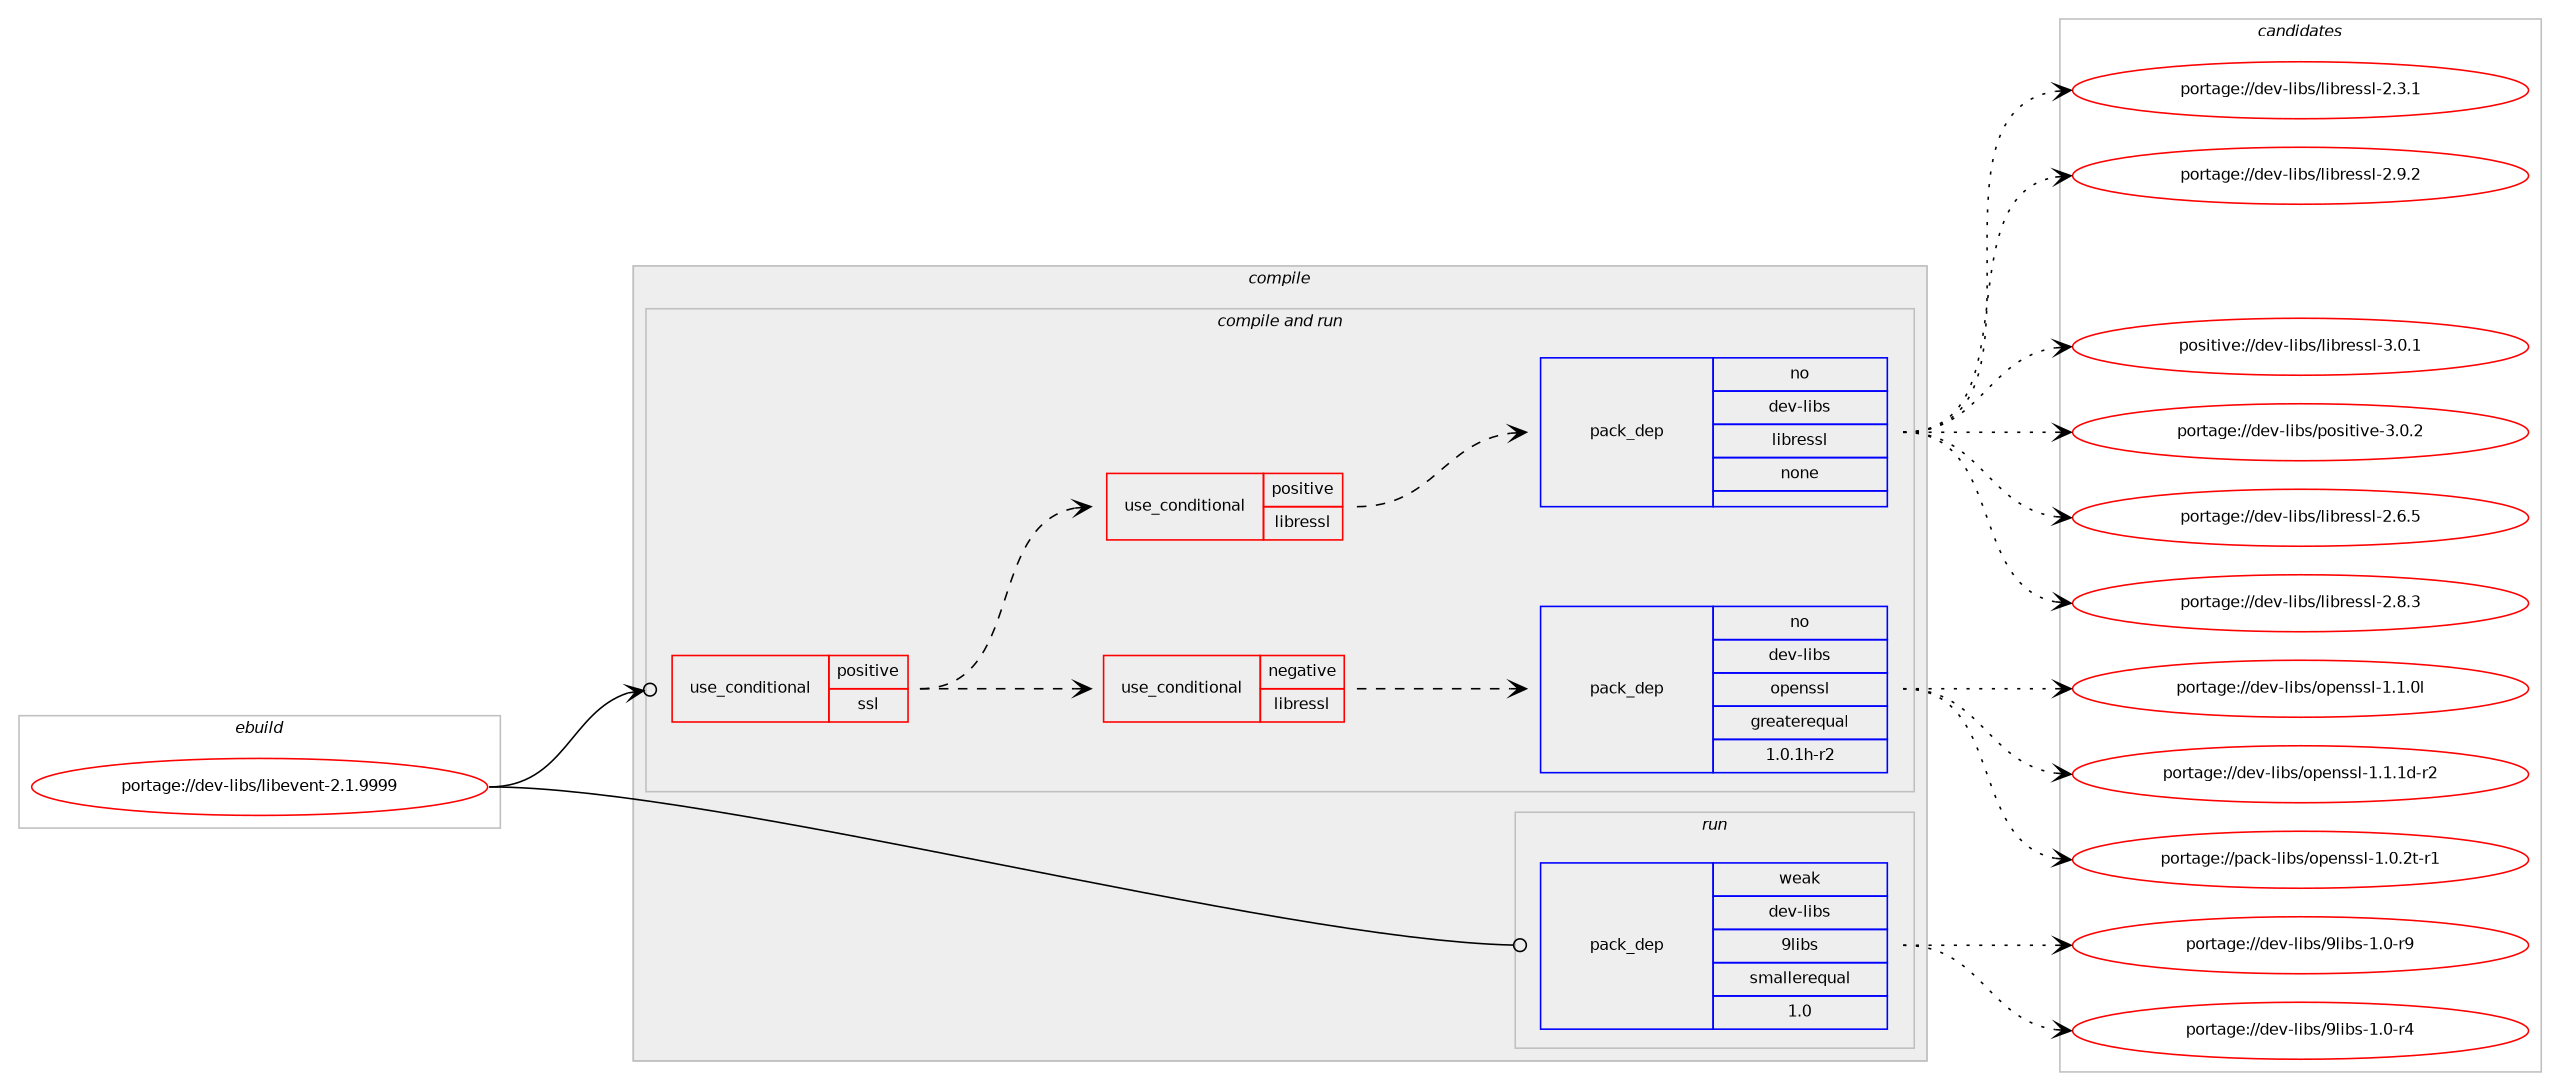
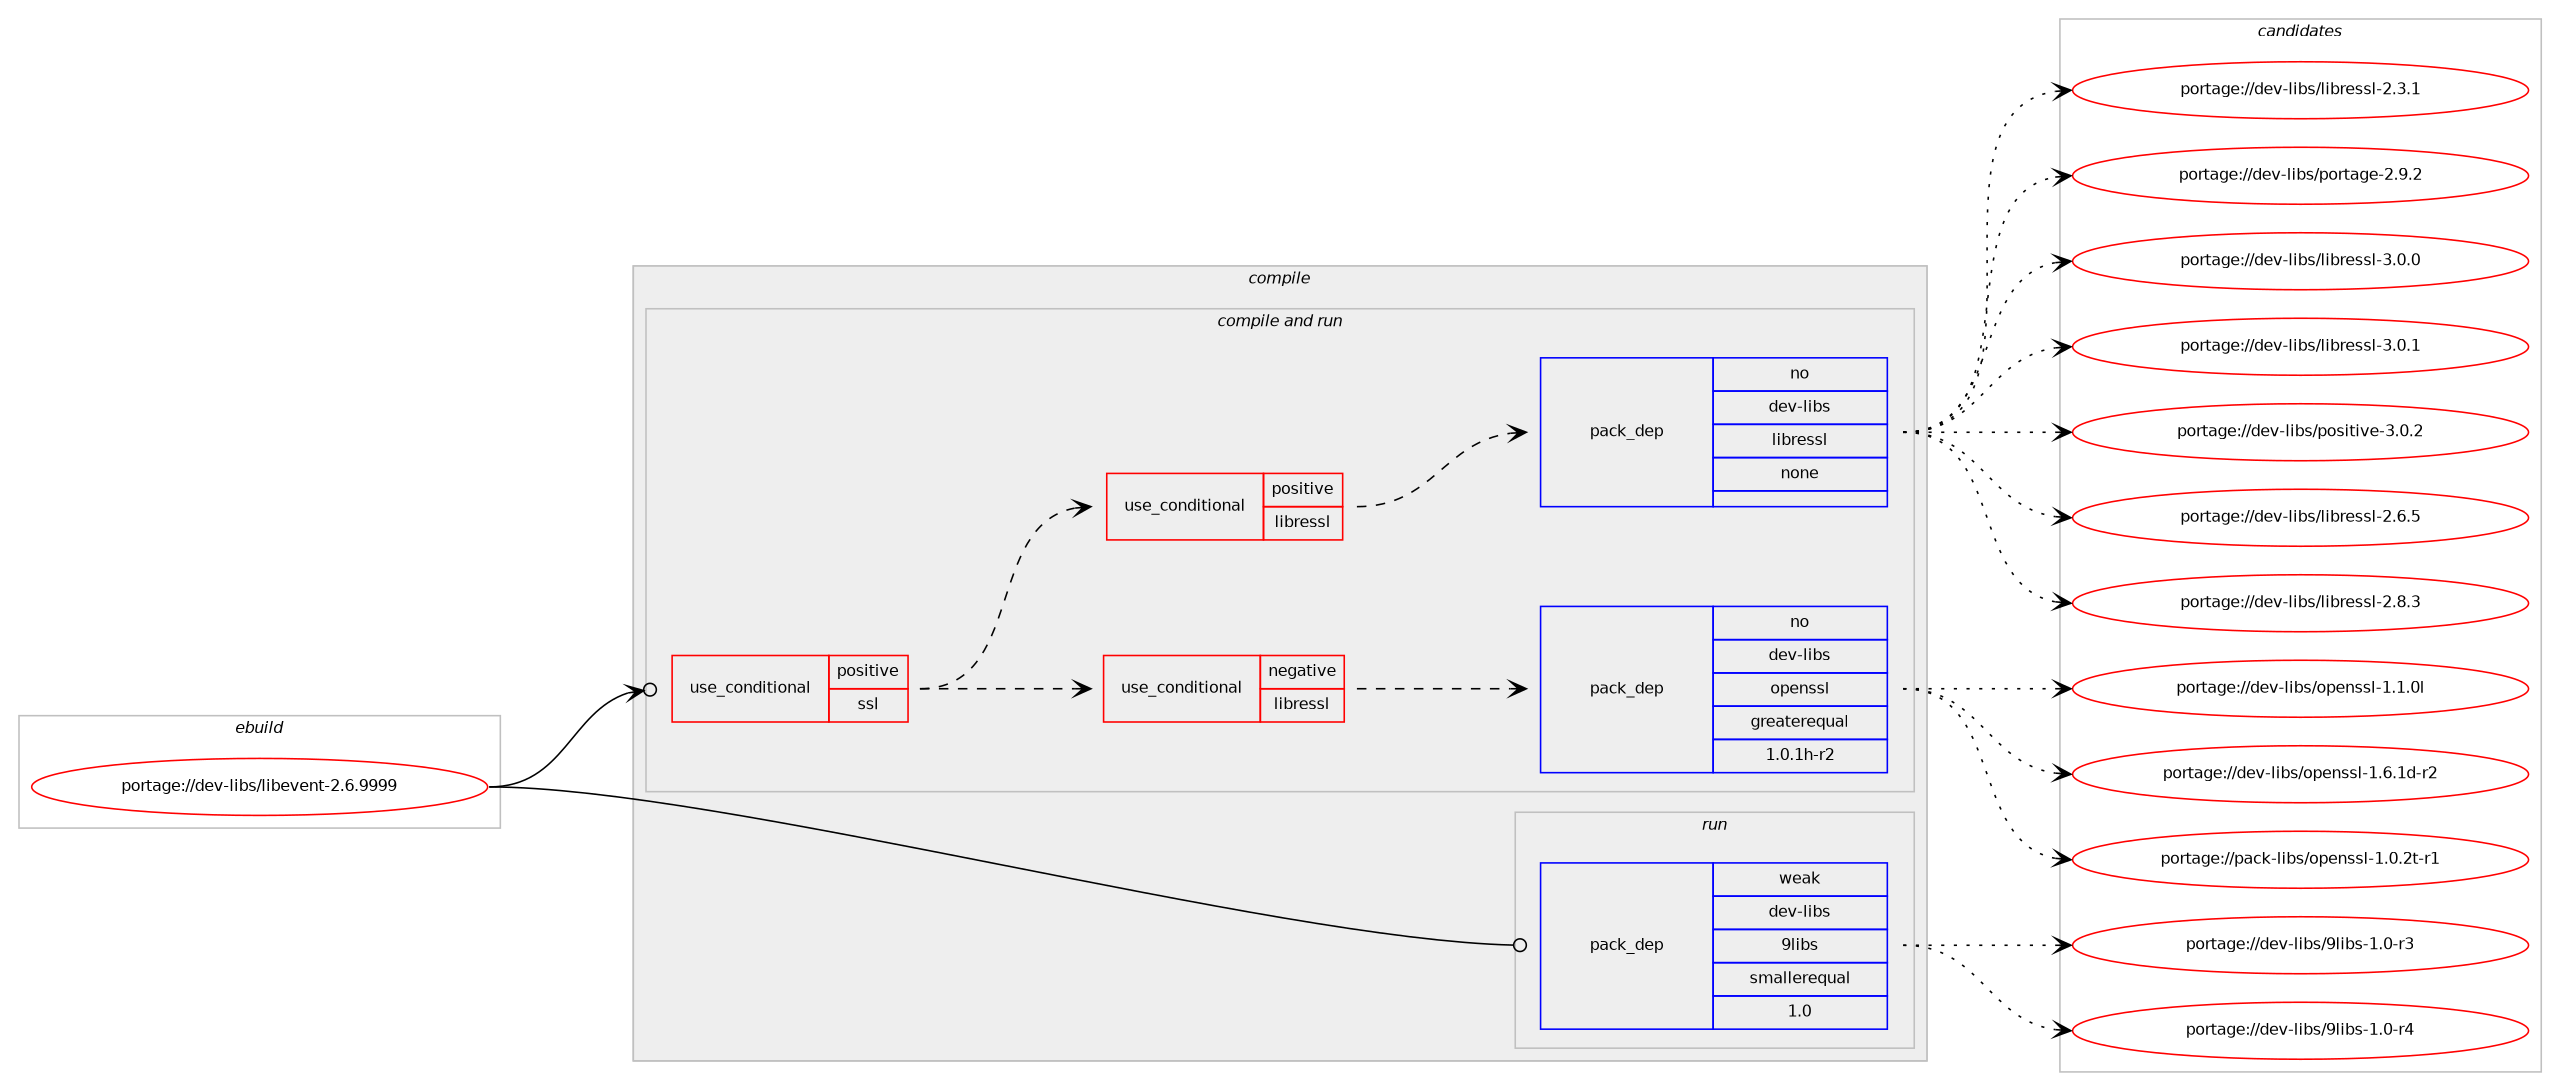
node "portage://dev-libs/libressl-2.9.2": label "portage://dev-libs/libressl-2.9.2" -> "portage://dev-libs/portage-2.9.2"
node "portage://dev-libs/libressl-3.0.0": added
node "positive://dev-libs/libressl-3.0.1": label "positive://dev-libs/libressl-3.0.1" -> "portage://dev-libs/libressl-3.0.1"
node "portage://dev-libs/openssl-1.1.1d-r2": label "portage://dev-libs/openssl-1.1.1d-r2" -> "portage://dev-libs/openssl-1.6.1d-r2"
node "portage://dev-libs/libevent-2.1.9999": label "portage://dev-libs/libevent-2.1.9999" -> "portage://dev-libs/libevent-2.6.9999"
node "portage://dev-libs/9libs-1.0-r9": label "portage://dev-libs/9libs-1.0-r9" -> "portage://dev-libs/9libs-1.0-r3"
